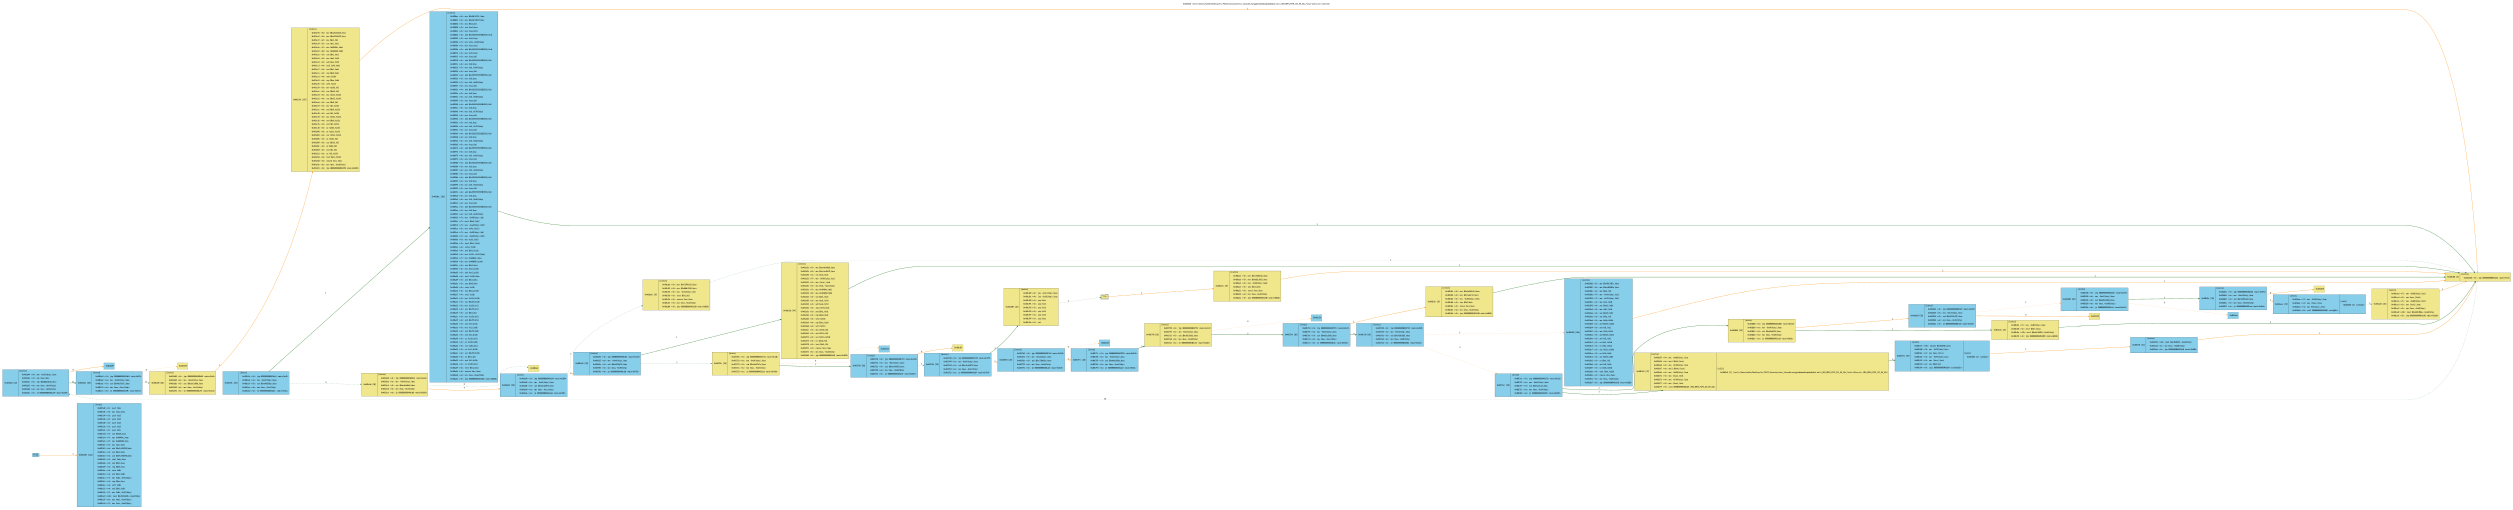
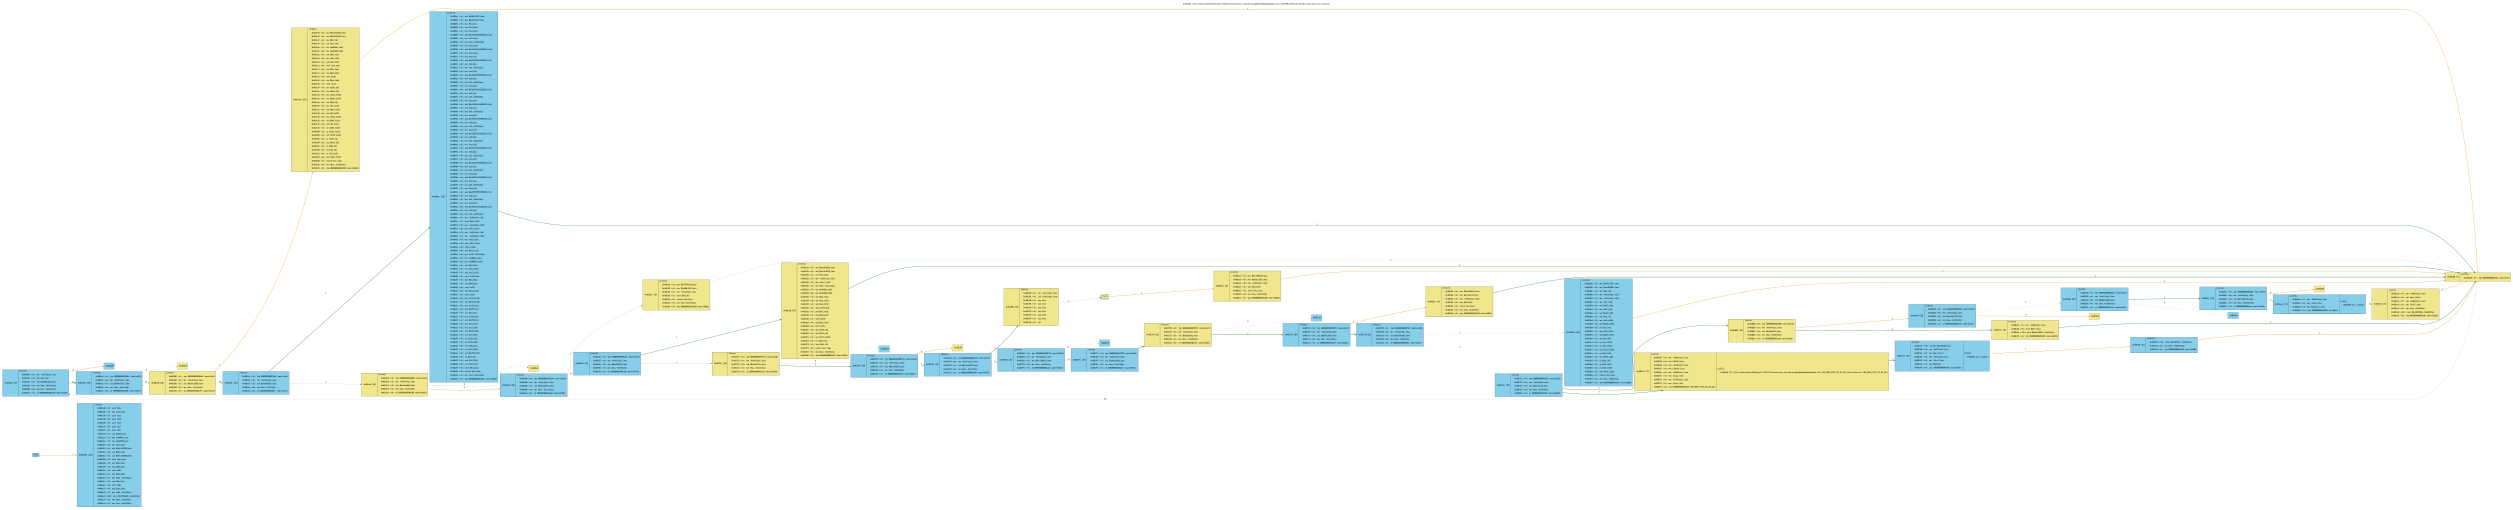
edge "0x401680 [28]" -> "0x40169c [28]": added, label "10"
